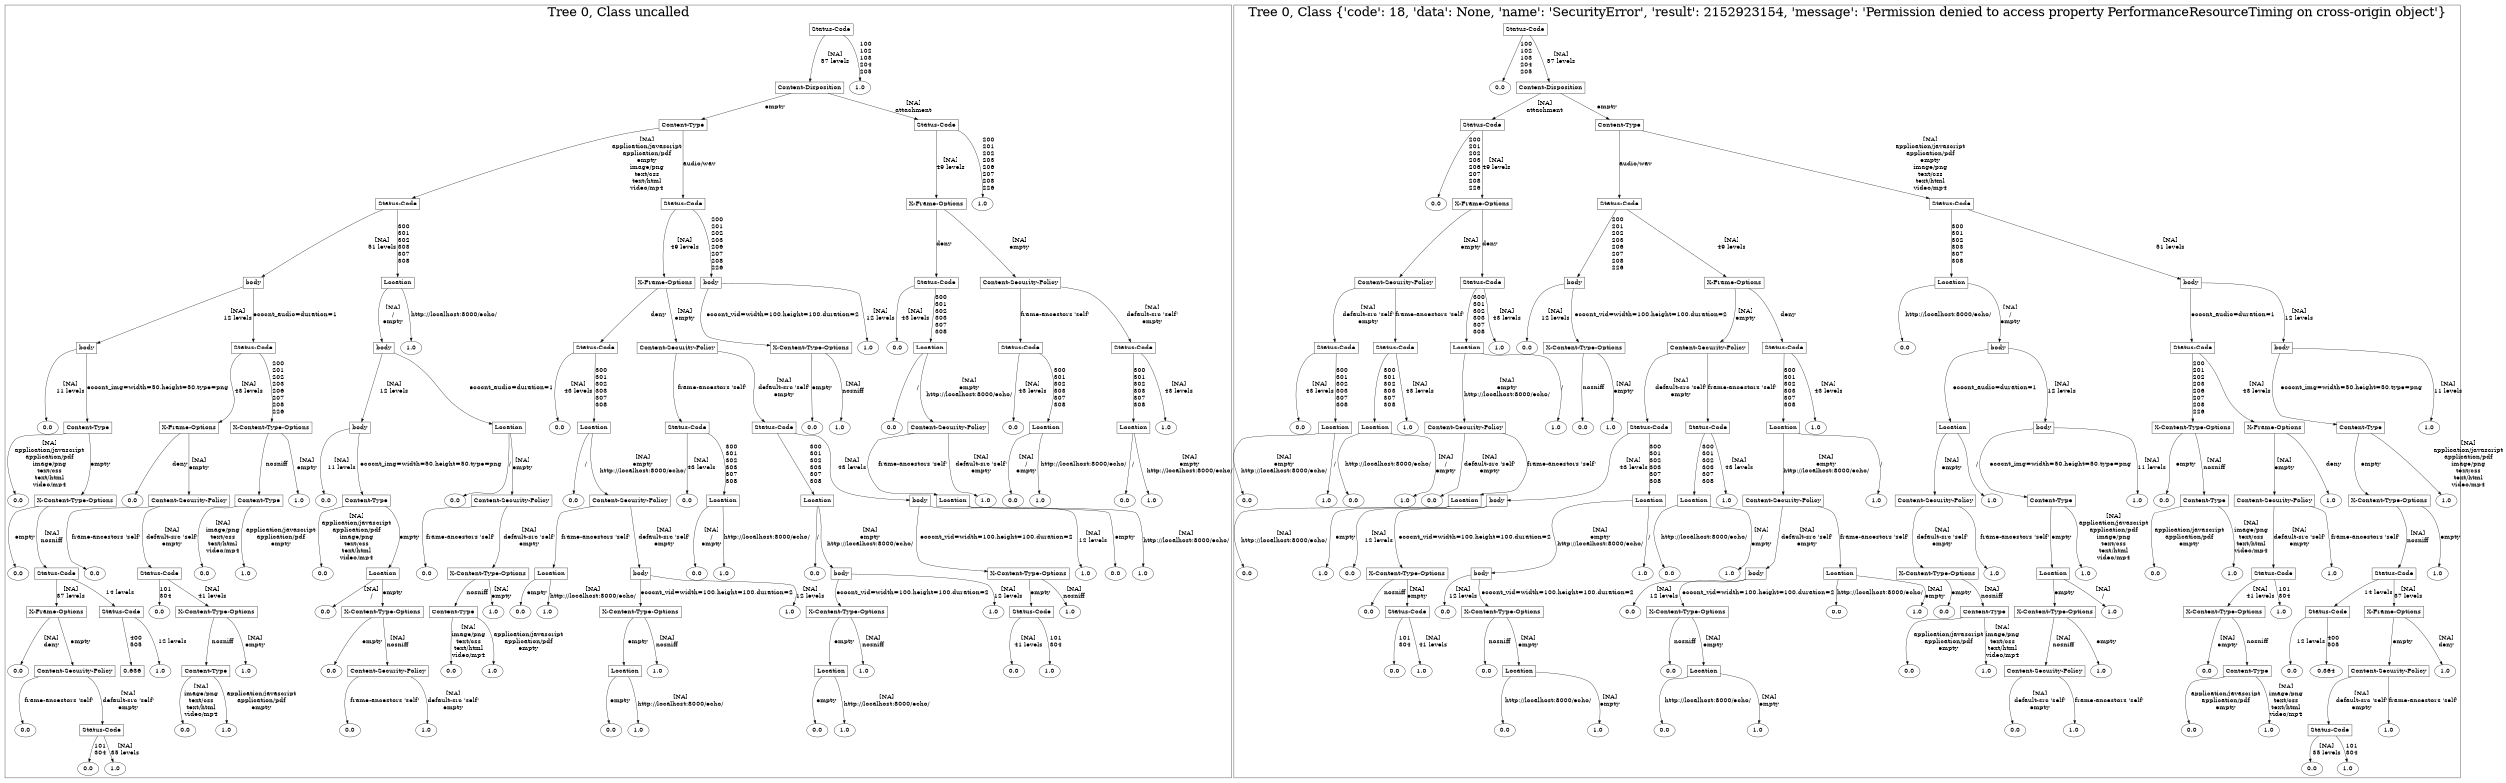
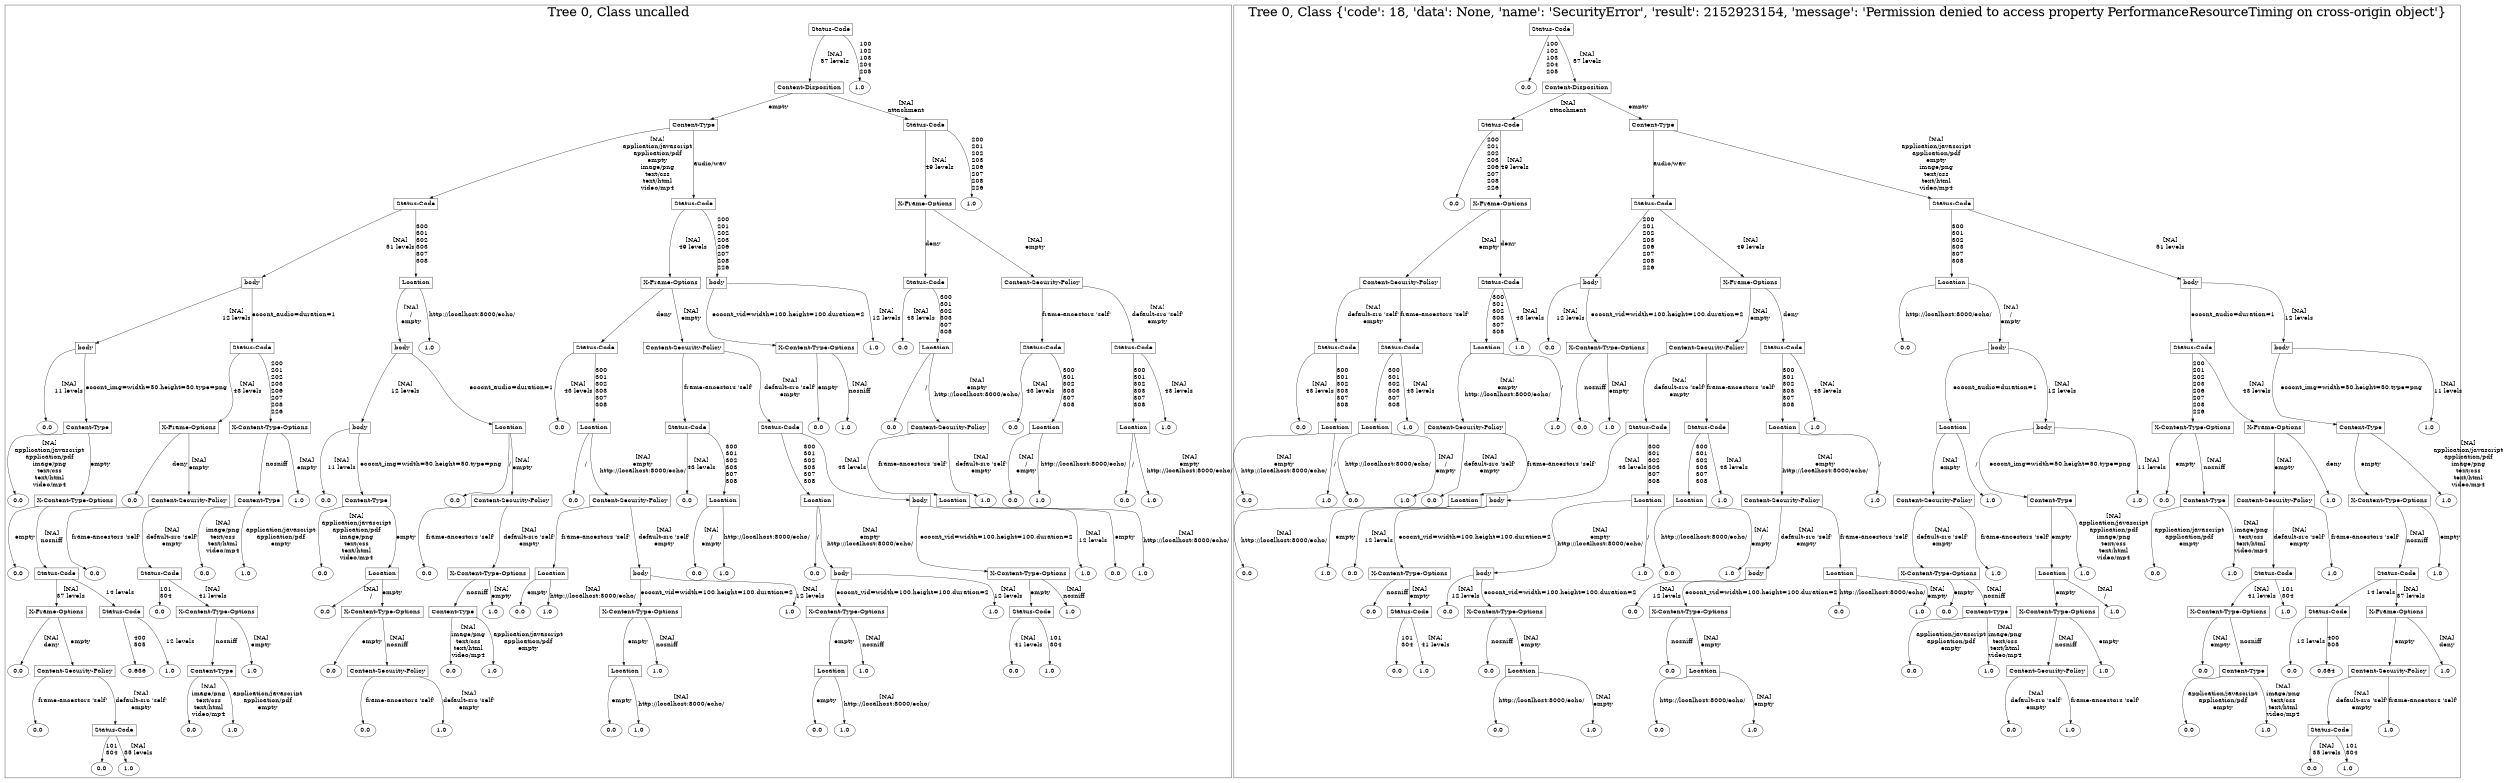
node "0.636": shape box -> ellipse
